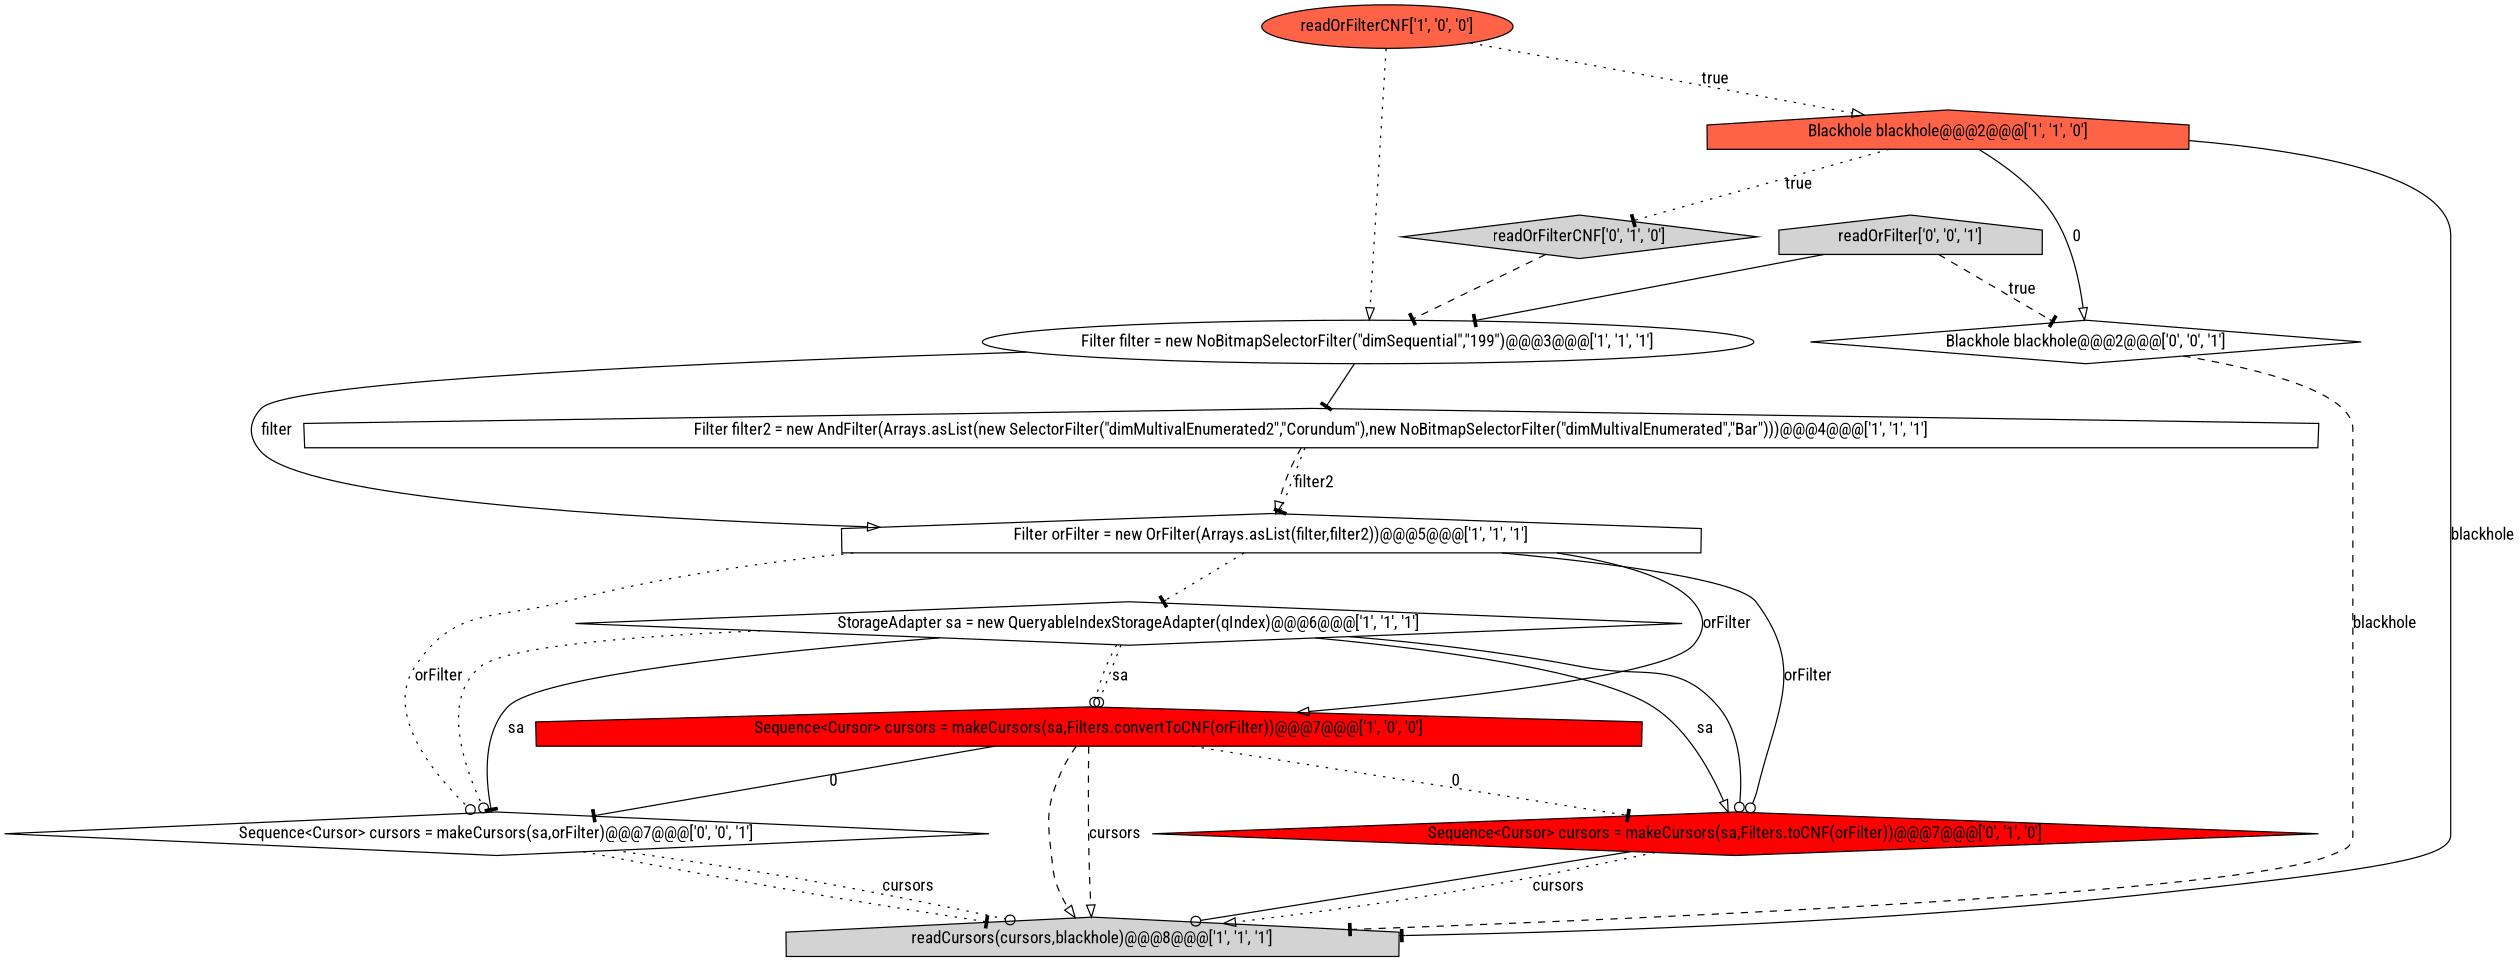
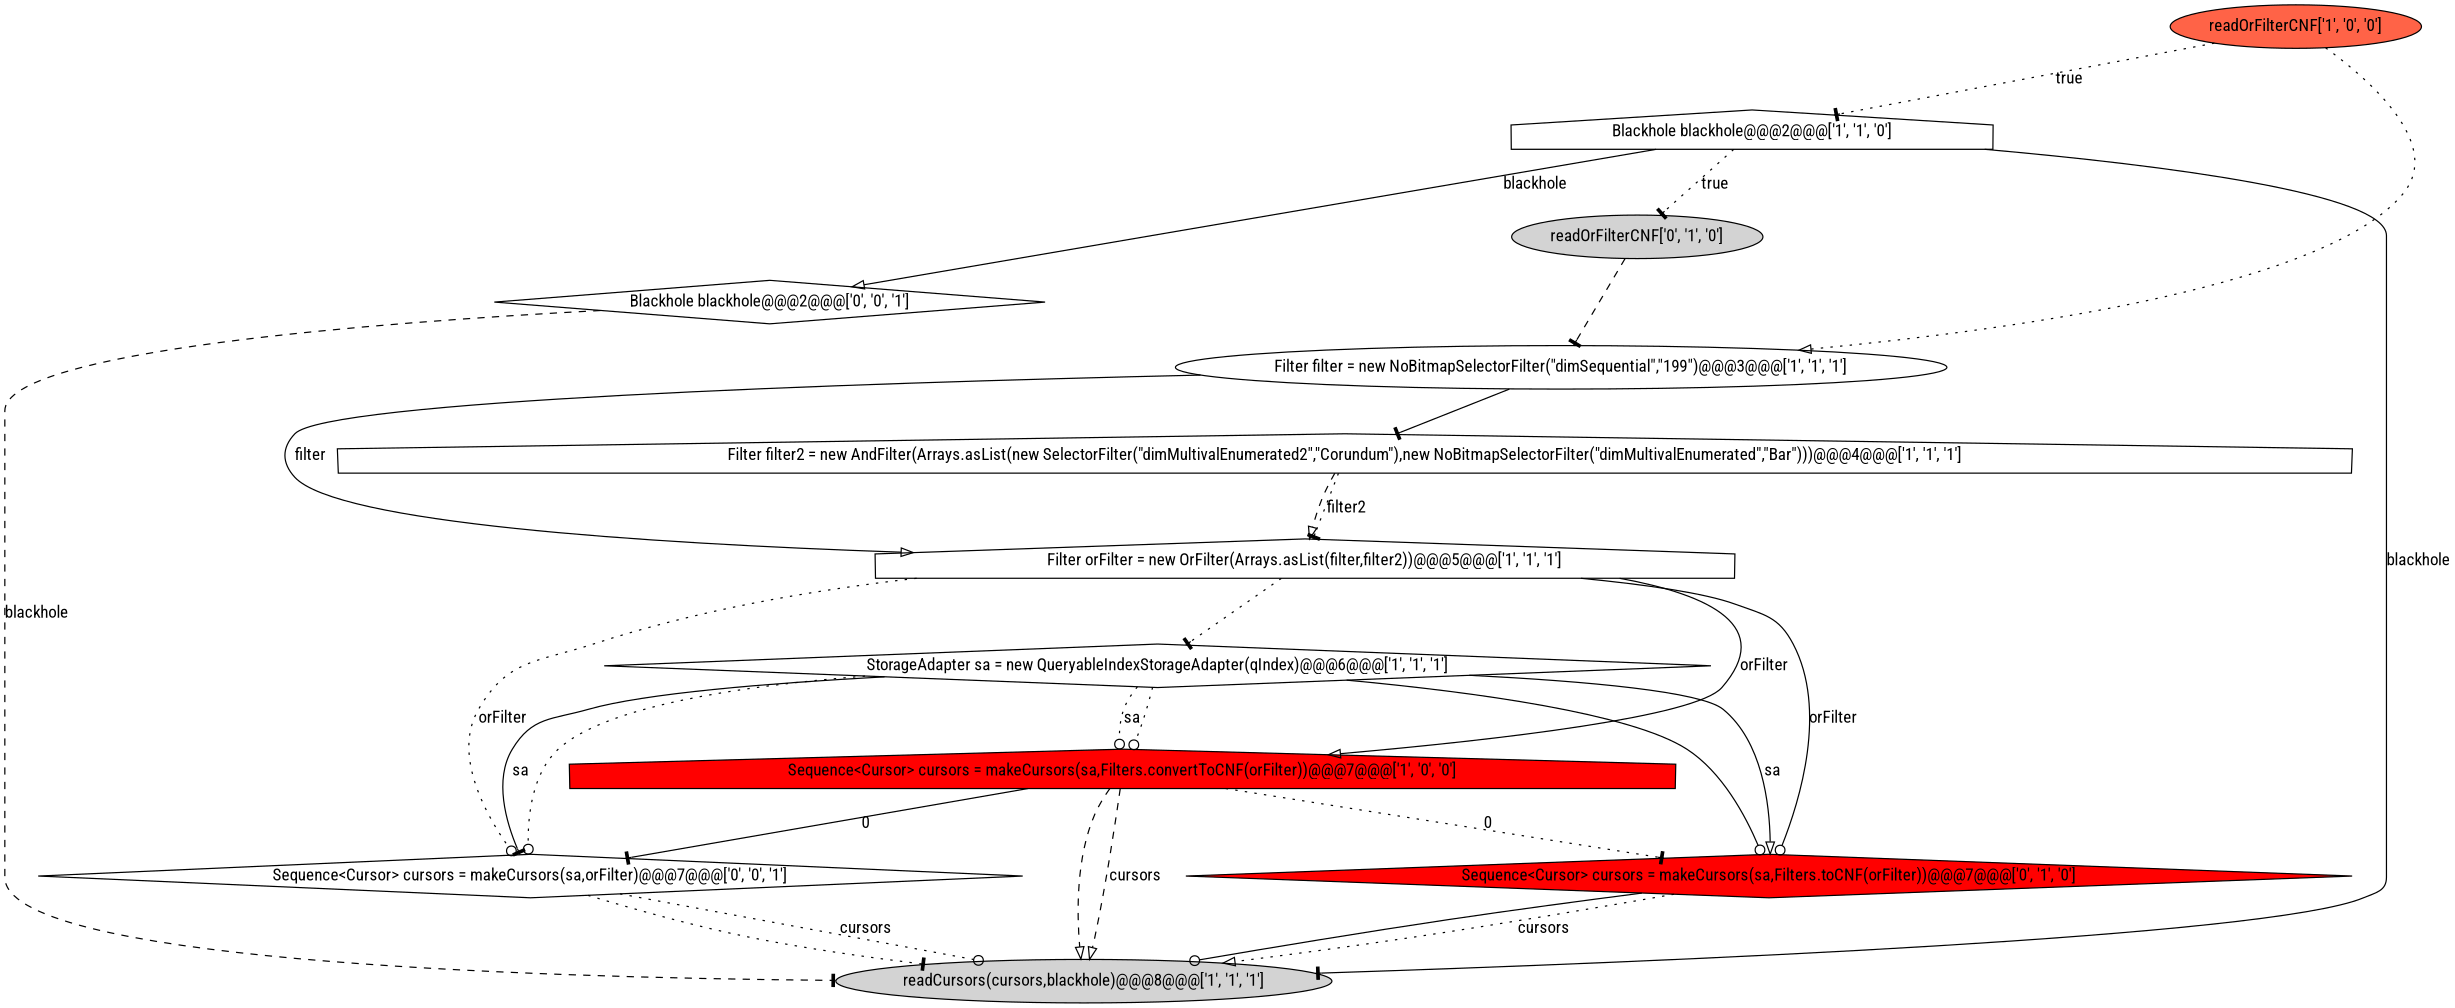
edge "readOrFilterCNF['1', '0', '0']" -> "Blackhole blackhole@@@2@@@['1', '1', '0']": arrowhead onormal -> tee
node "Blackhole blackhole@@@2@@@['1', '1', '0']": fillcolor tomato -> white
node "readOrFilterCNF['0', '1', '0']": shape diamond -> ellipse
node "readOrFilter['0', '0', '1']": removed
edge "Blackhole blackhole@@@2@@@['1', '1', '0']" -> "Blackhole blackhole@@@2@@@['0', '0', '1']": label "0" -> "blackhole"
node "readCursors(cursors,blackhole)@@@8@@@['1', '1', '1']": shape house -> ellipse
